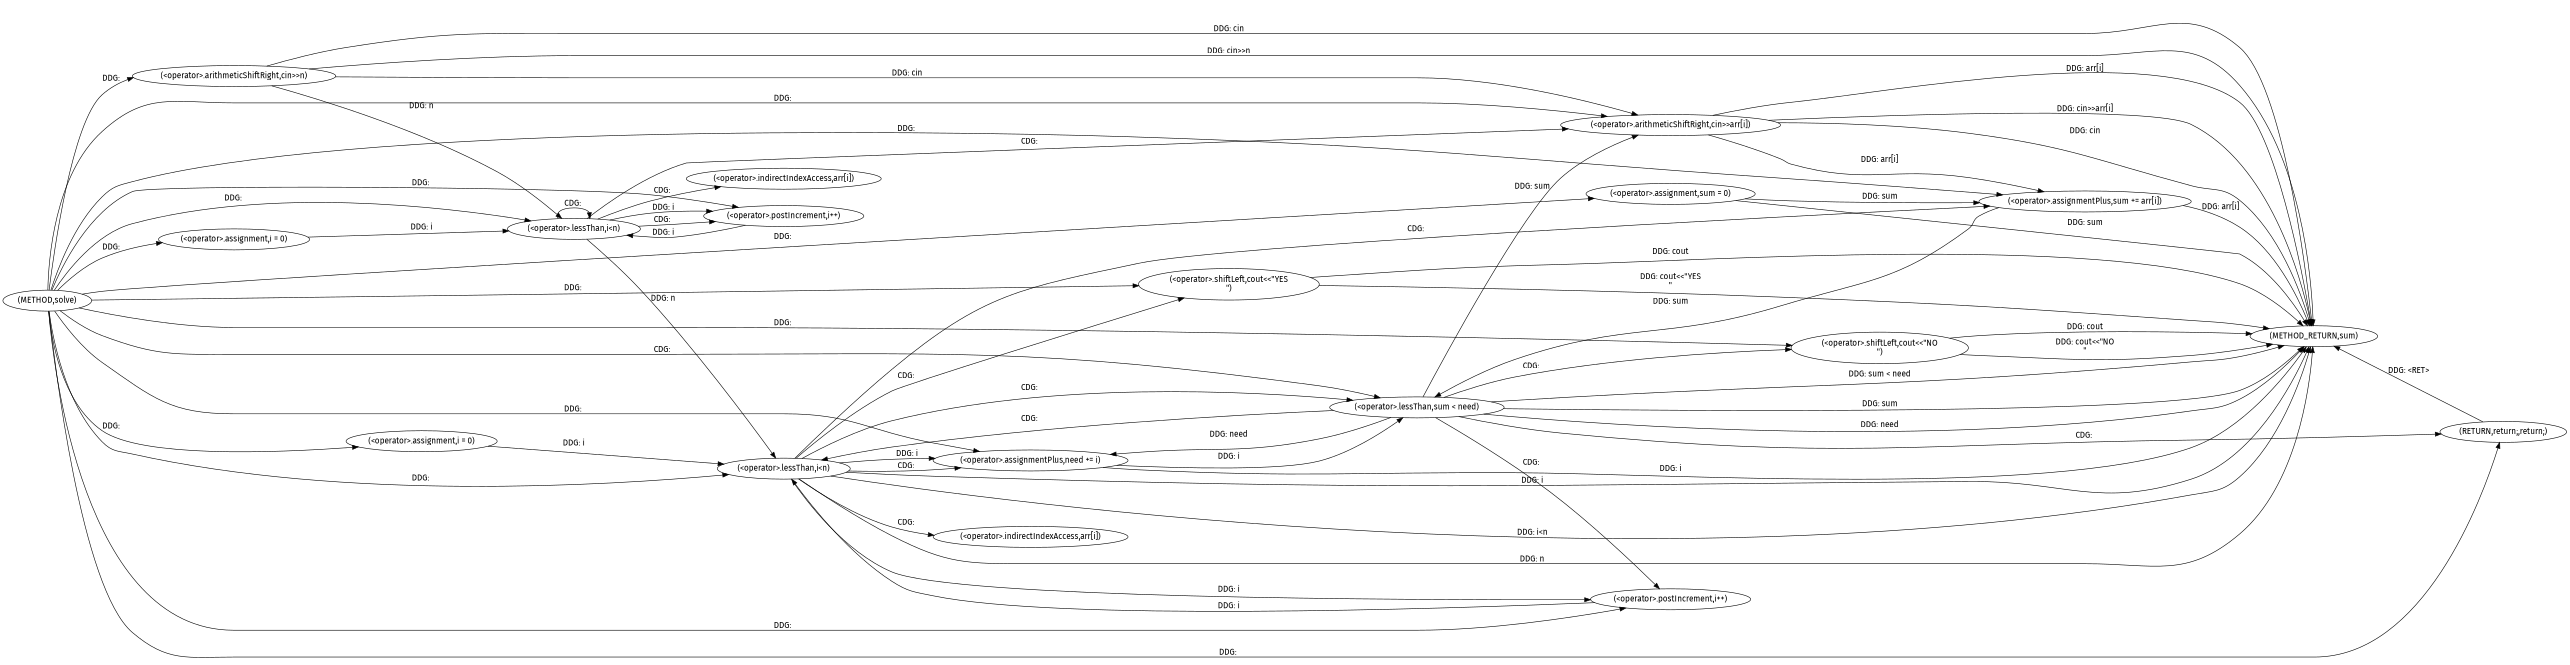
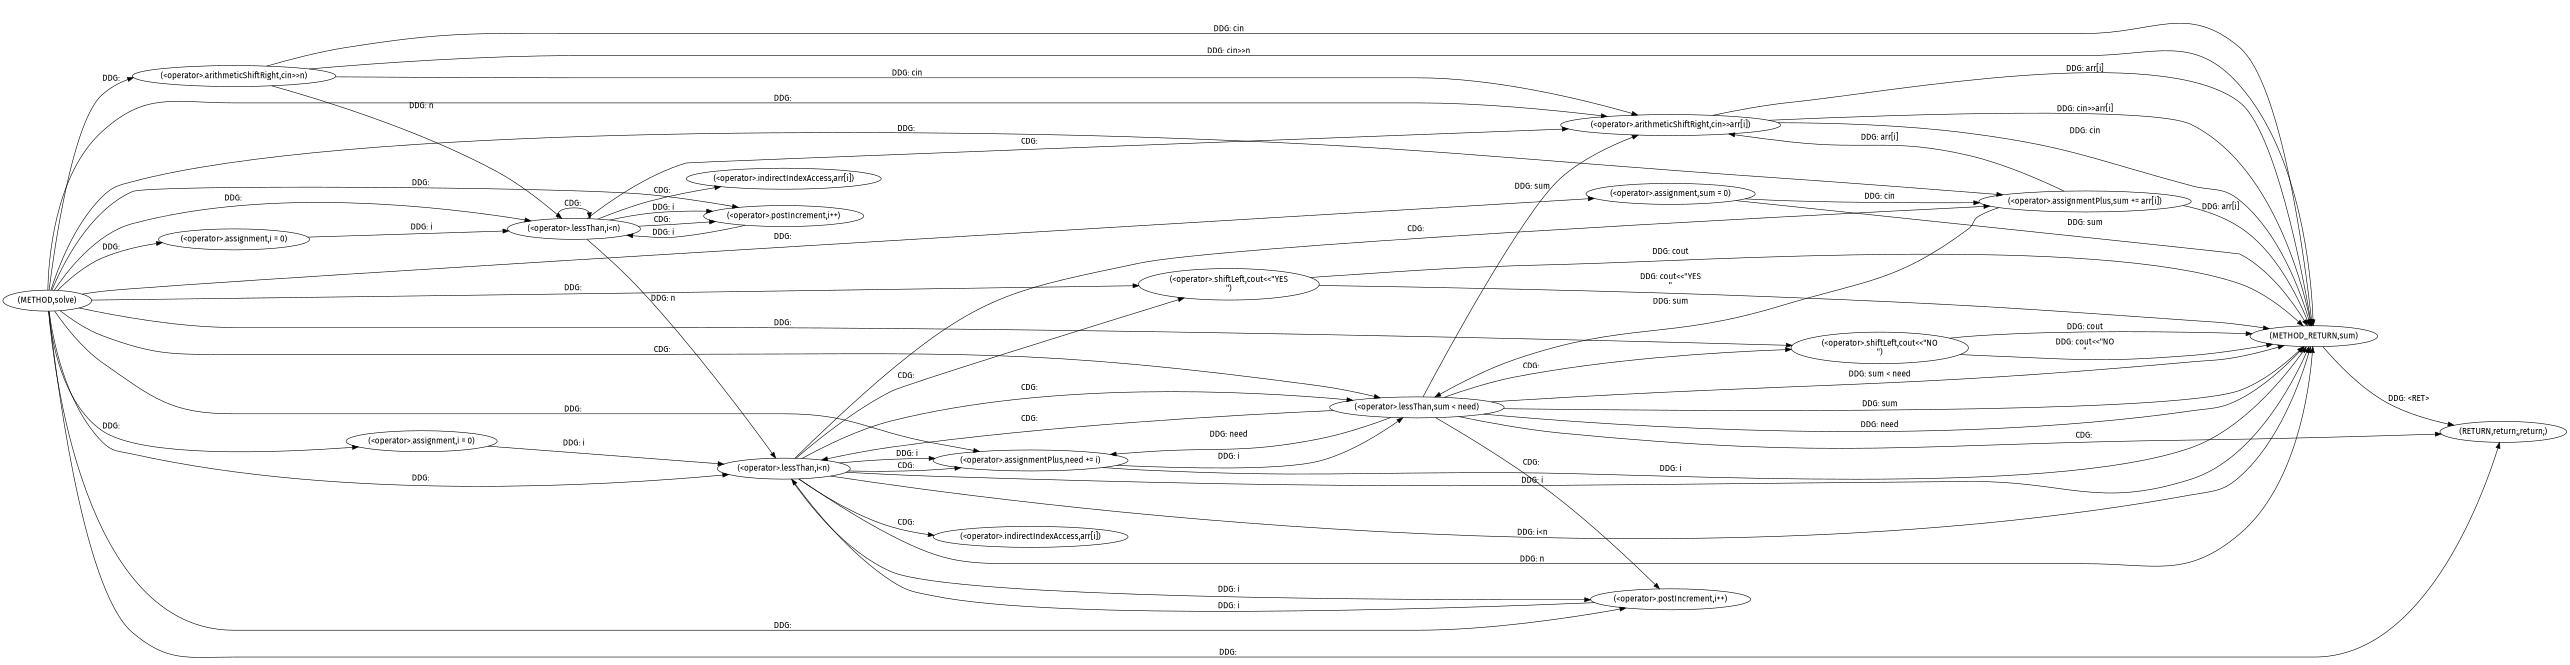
edge "(<operator>.arithmeticShiftRight,cin>>arr[i])" -> "(<operator>.assignmentPlus,sum += arr[i])": reversed
edge "(<operator>.assignment,sum = 0)" -> "(<operator>.assignmentPlus,sum += arr[i])": label "DDG: sum" -> "DDG: cin"
edge "(RETURN,return;,return;)" -> "(METHOD_RETURN,sum)": reversed
